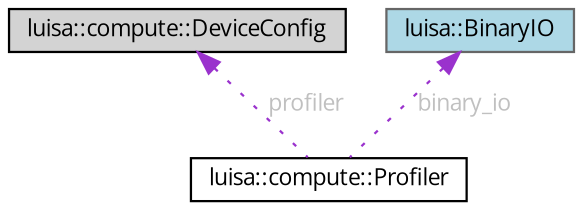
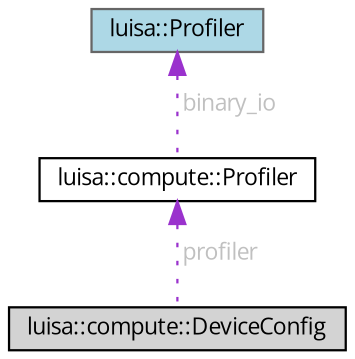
node "luisa::BinaryIO": label "luisa::BinaryIO" -> "luisa::Profiler"
edge "luisa::compute::Profiler" -> "luisa::compute::DeviceConfig": reversed
